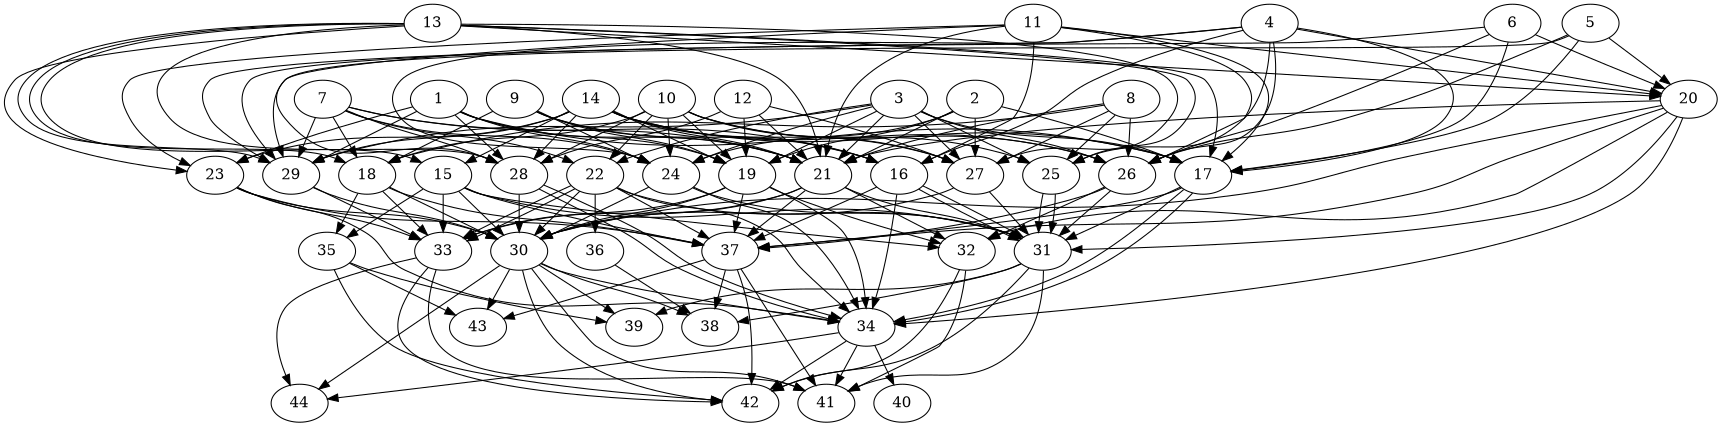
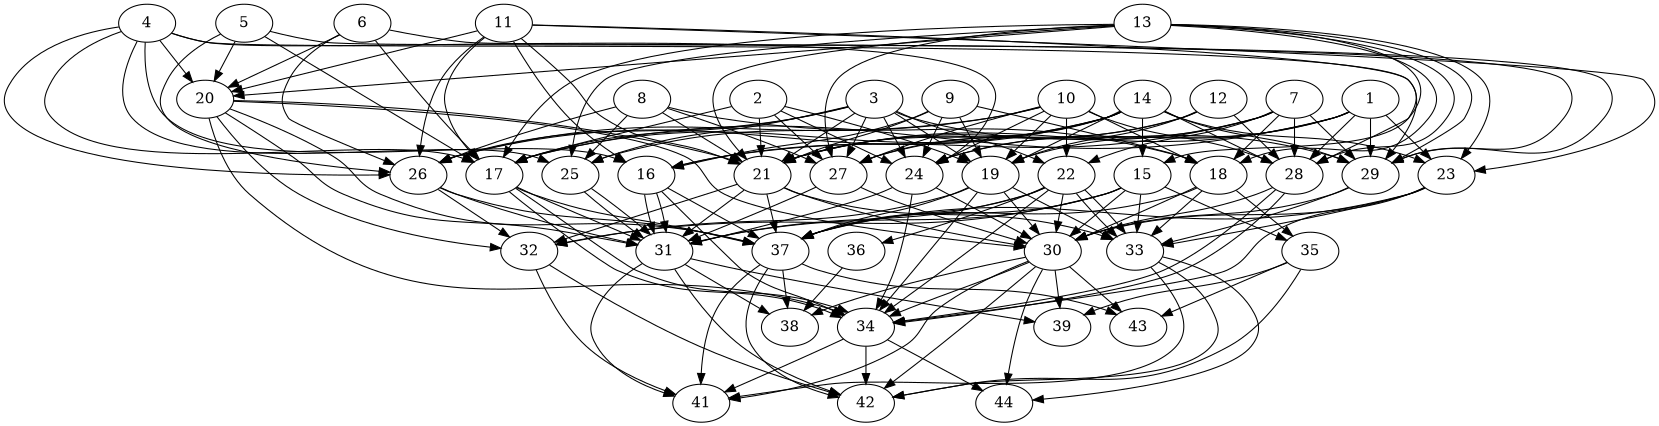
node "40": removed
